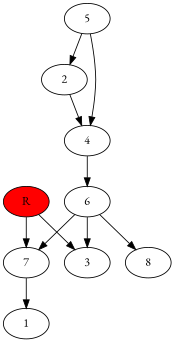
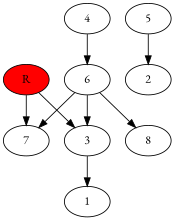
edge "5" -> "4": removed
edge "2" -> "4": removed
edge "7" -> "1": now "3" -> "1"
